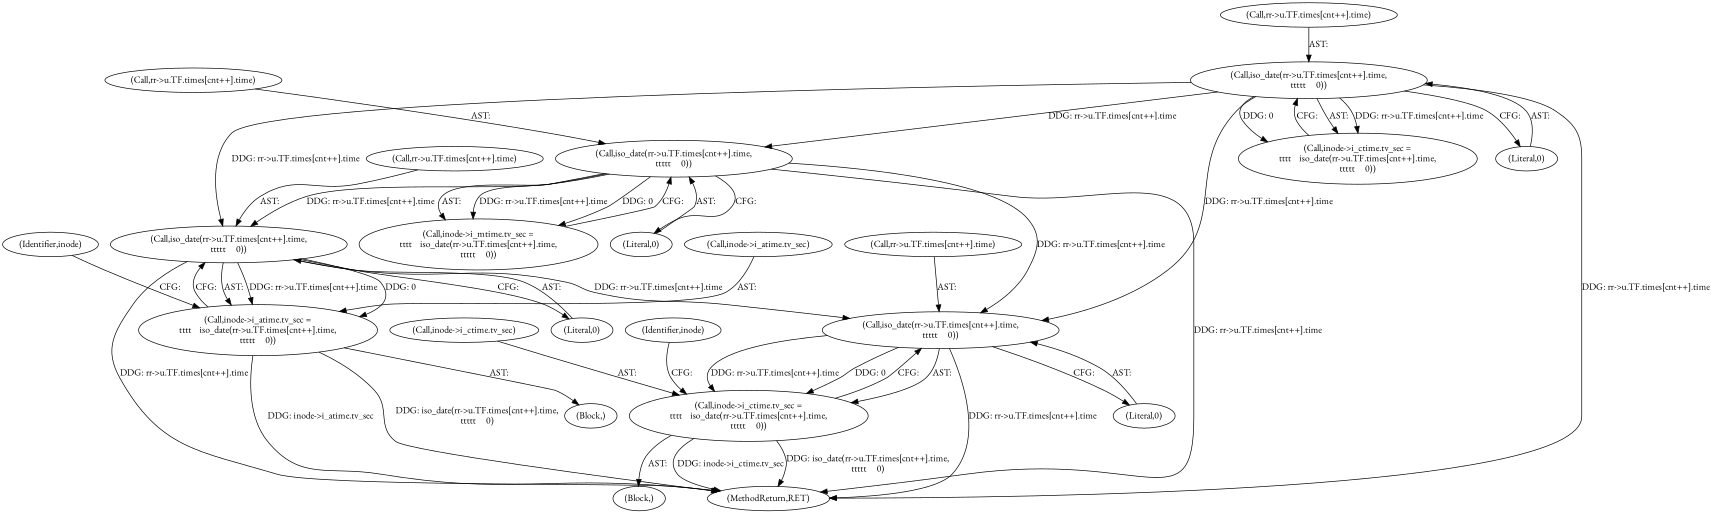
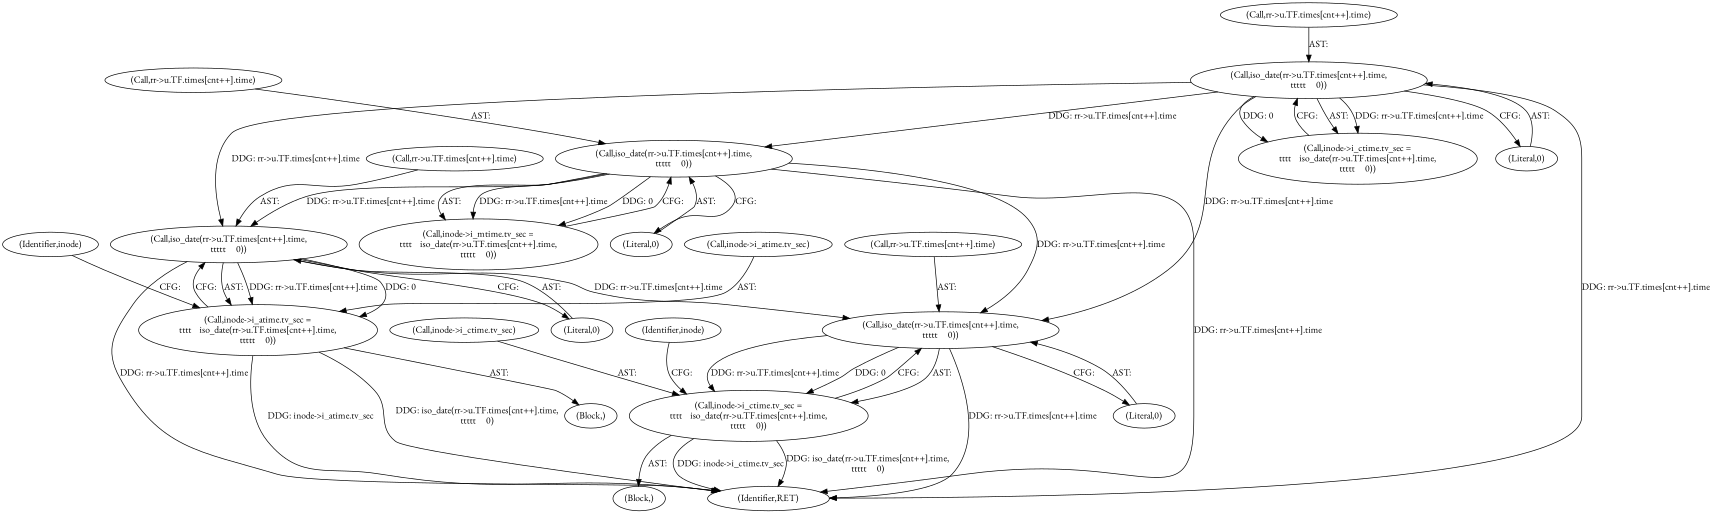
node "(MethodReturn,RET)": label "(MethodReturn,RET)" -> "(Identifier,RET)"
